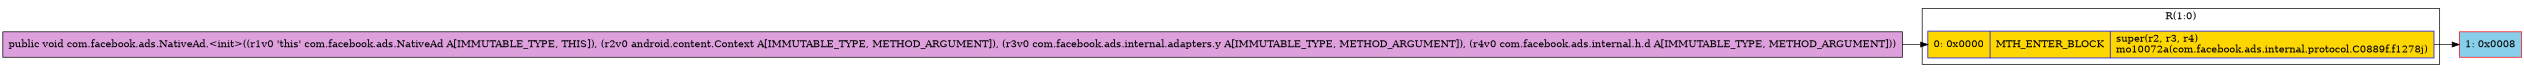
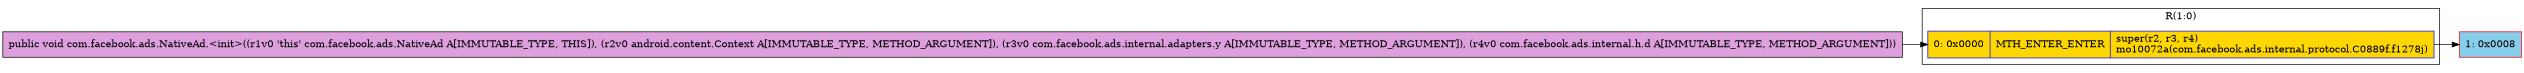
node "0: 0x0000": text "MTH_ENTER_BLOCK" -> "MTH_ENTER_ENTER"
